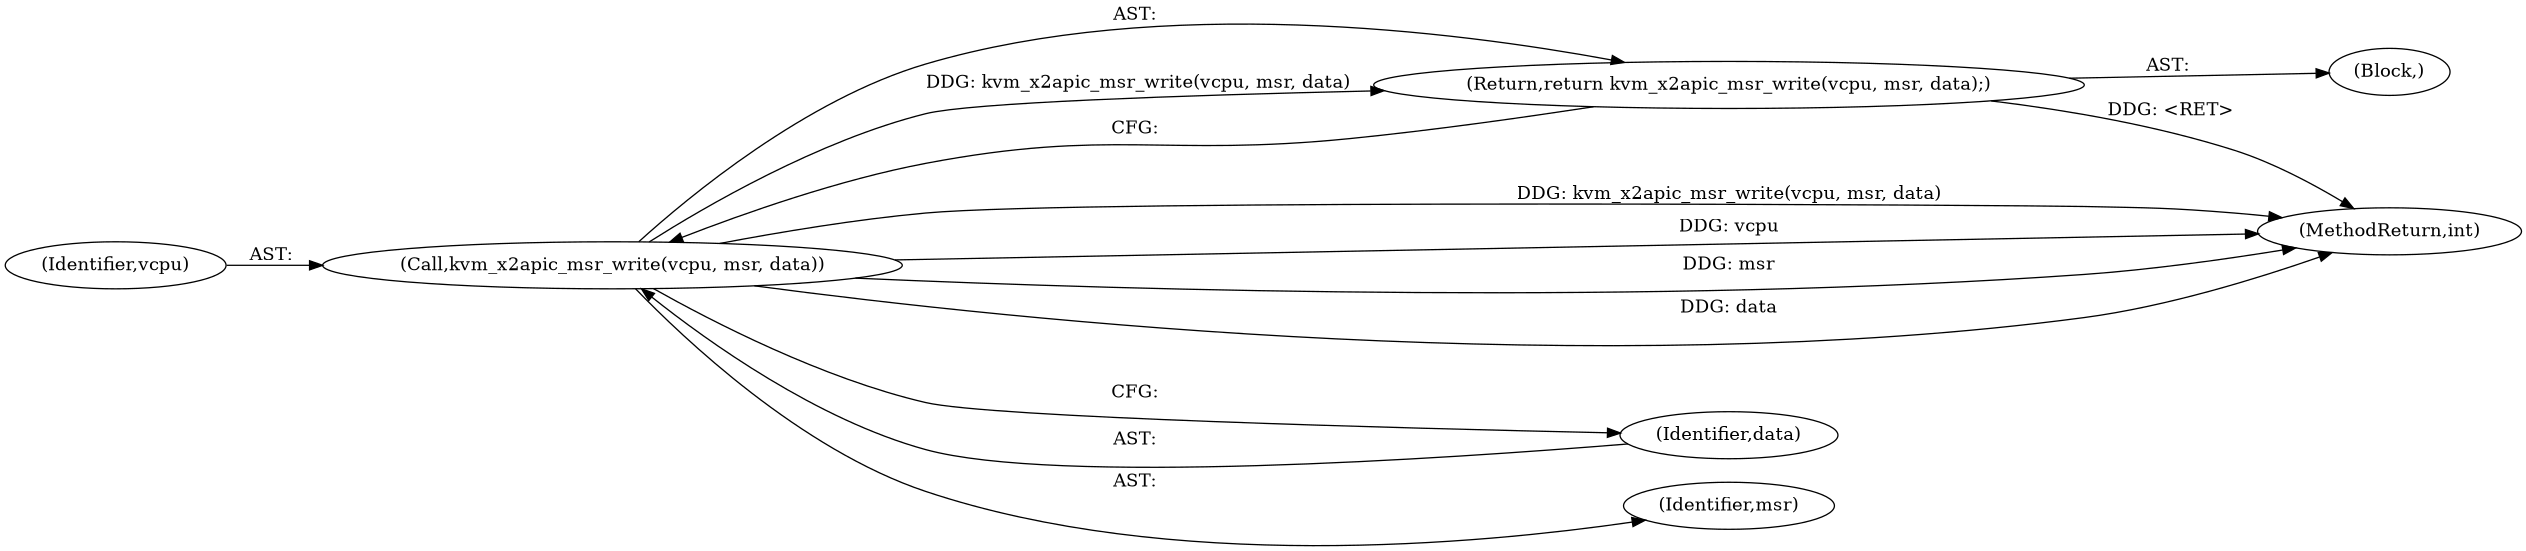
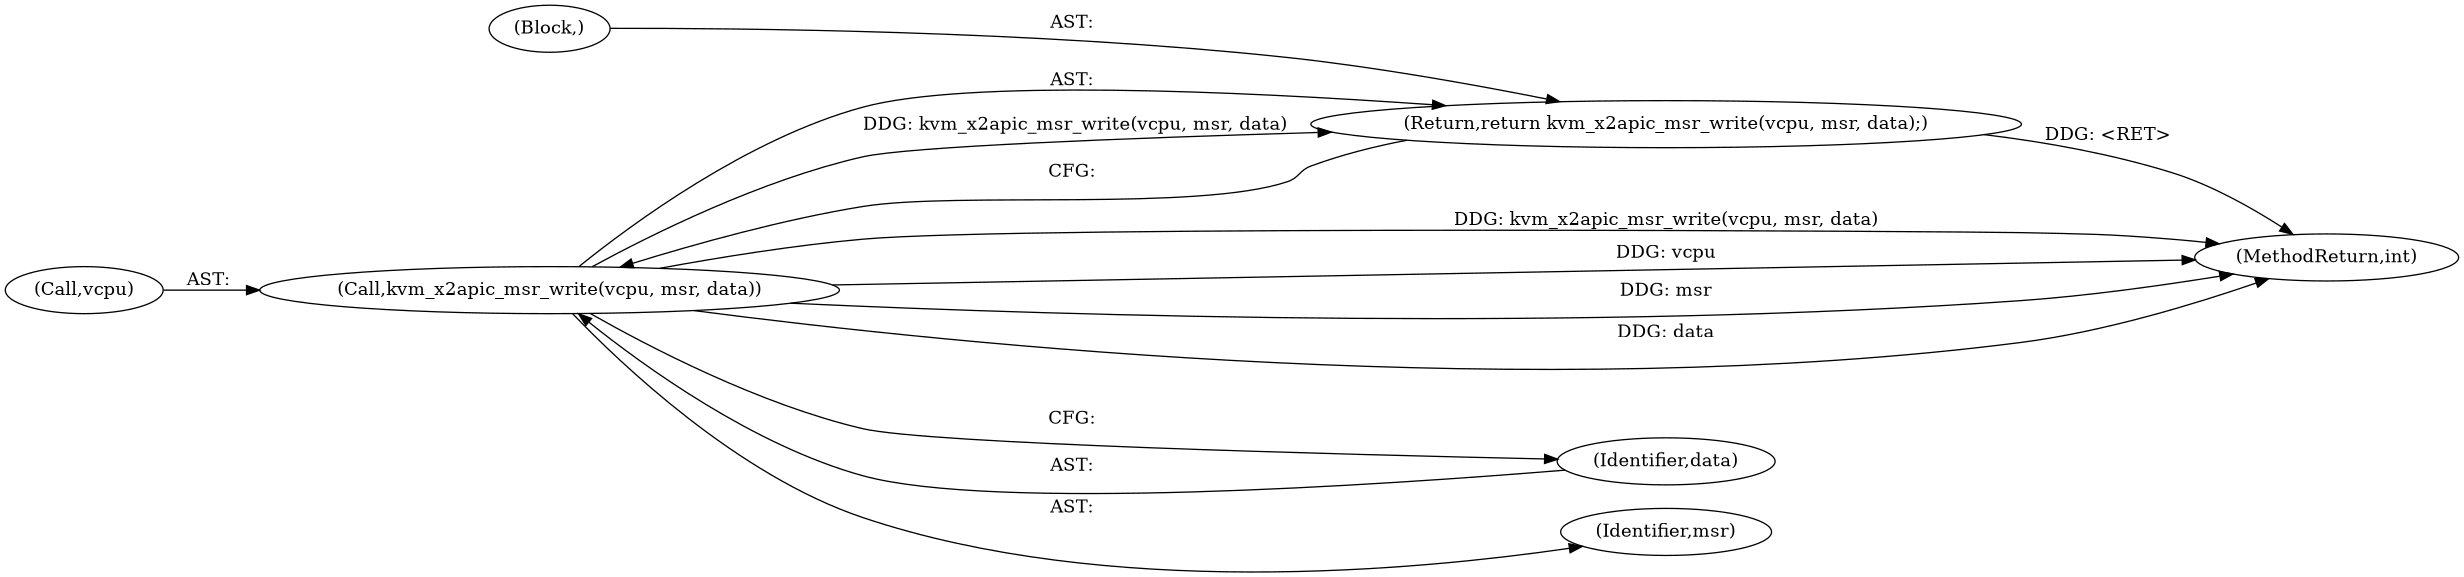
edge "(Return,return kvm_x2apic_msr_write(vcpu, msr, data);)" -> "(Block,)": reversed
node "(Identifier,vcpu)": label "(Identifier,vcpu)" -> "(Call,vcpu)"
